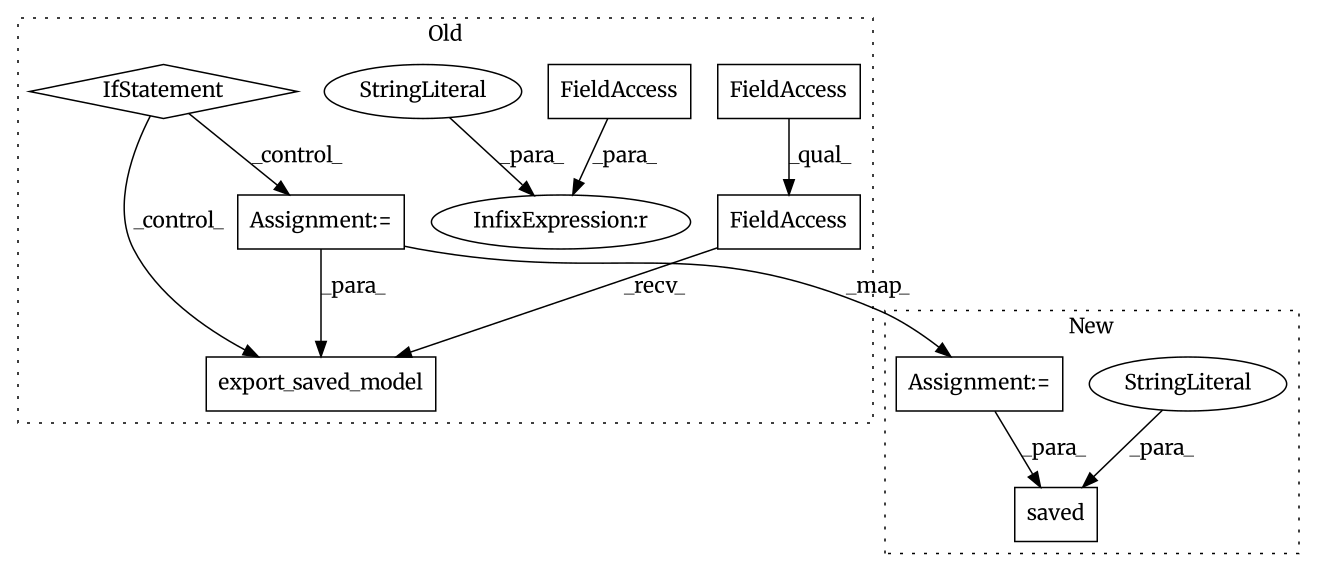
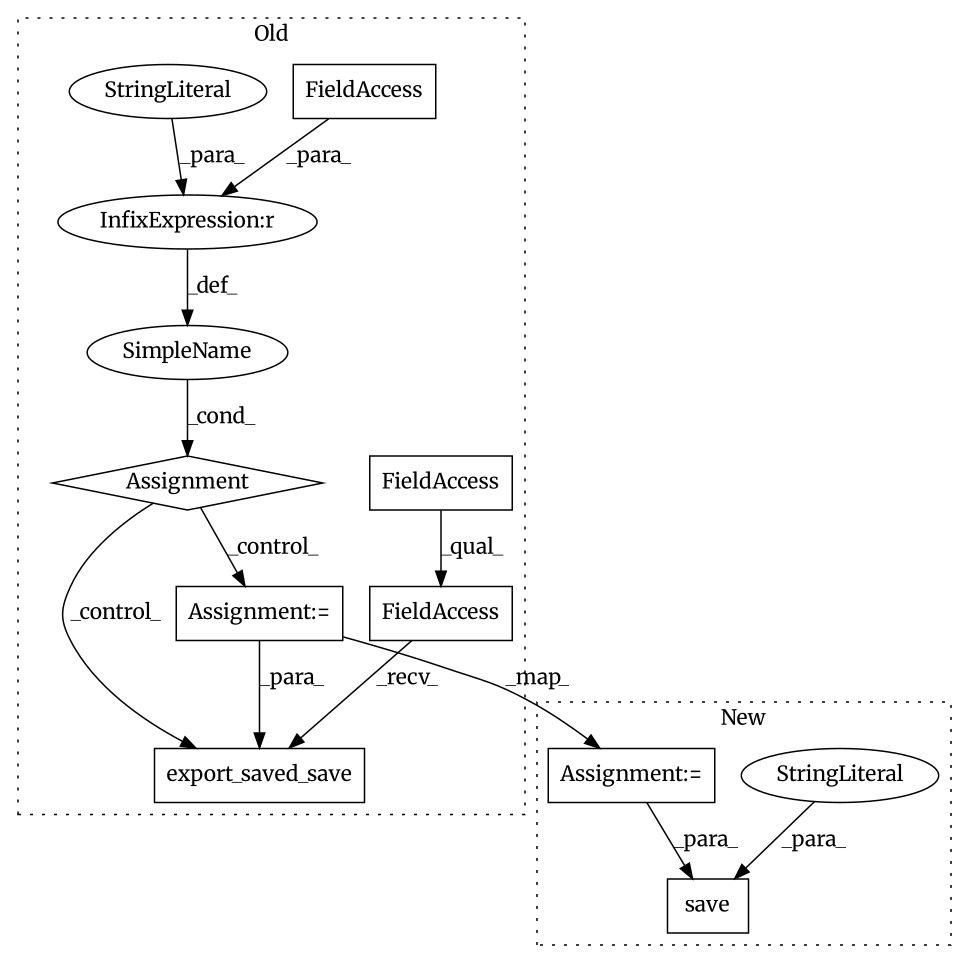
node "IfStatement": label "IfStatement" -> "Assignment"
node "SimpleName": added
node "export_saved_model": label "export_saved_model" -> "export_saved_save"
node "saved": label "saved" -> "save"
